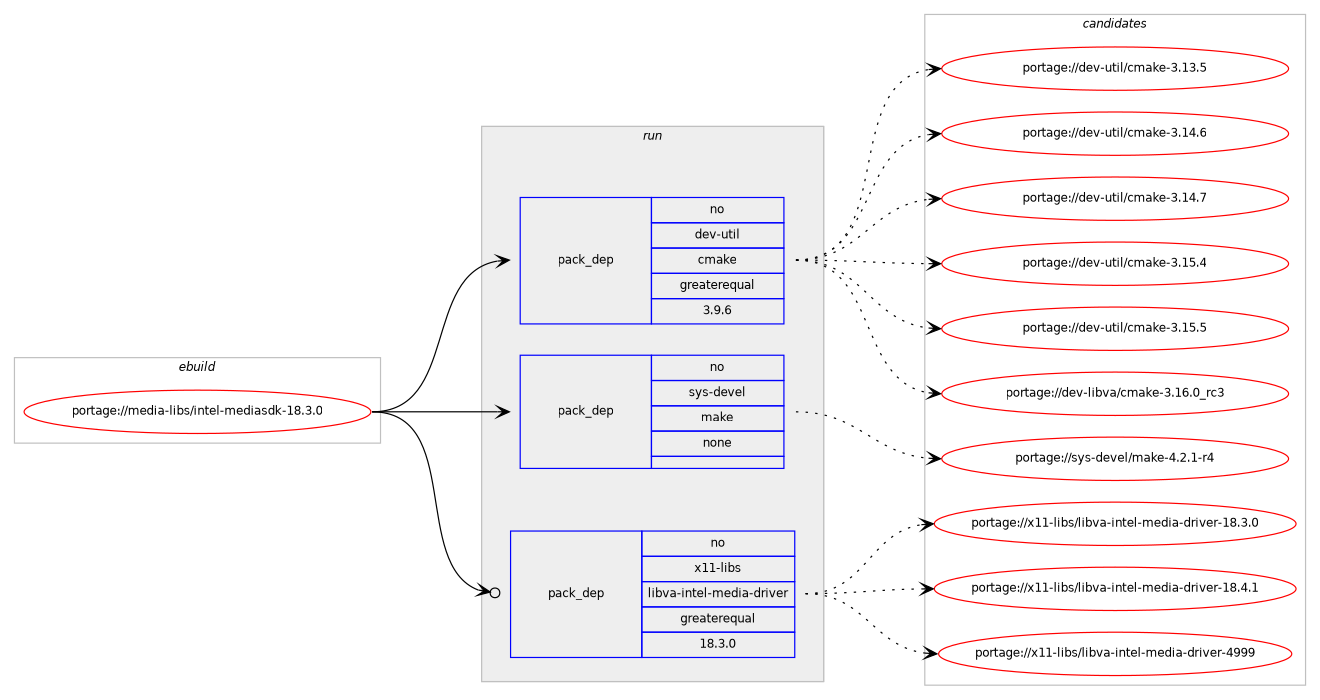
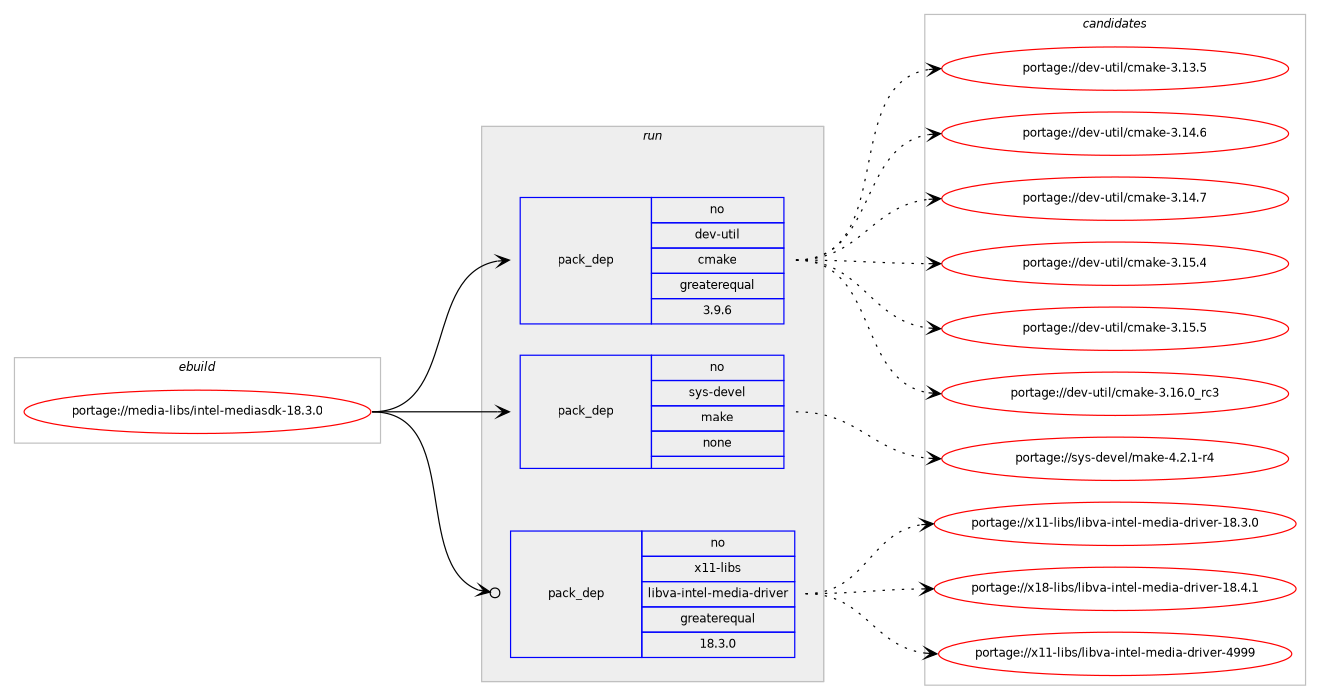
node "portage://dev-libva/cmake-3.16.0_rc3": label "portage://dev-libva/cmake-3.16.0_rc3" -> "portage://dev-util/cmake-3.16.0_rc3"
node "portage://x11-libs/libva-intel-media-driver-18.4.1": label "portage://x11-libs/libva-intel-media-driver-18.4.1" -> "portage://x18-libs/libva-intel-media-driver-18.4.1"
